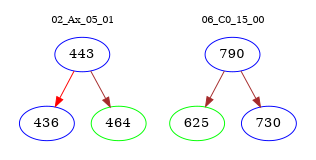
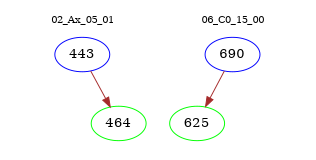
node "790": label "790" -> "690"
node "436": removed
node "730": removed
